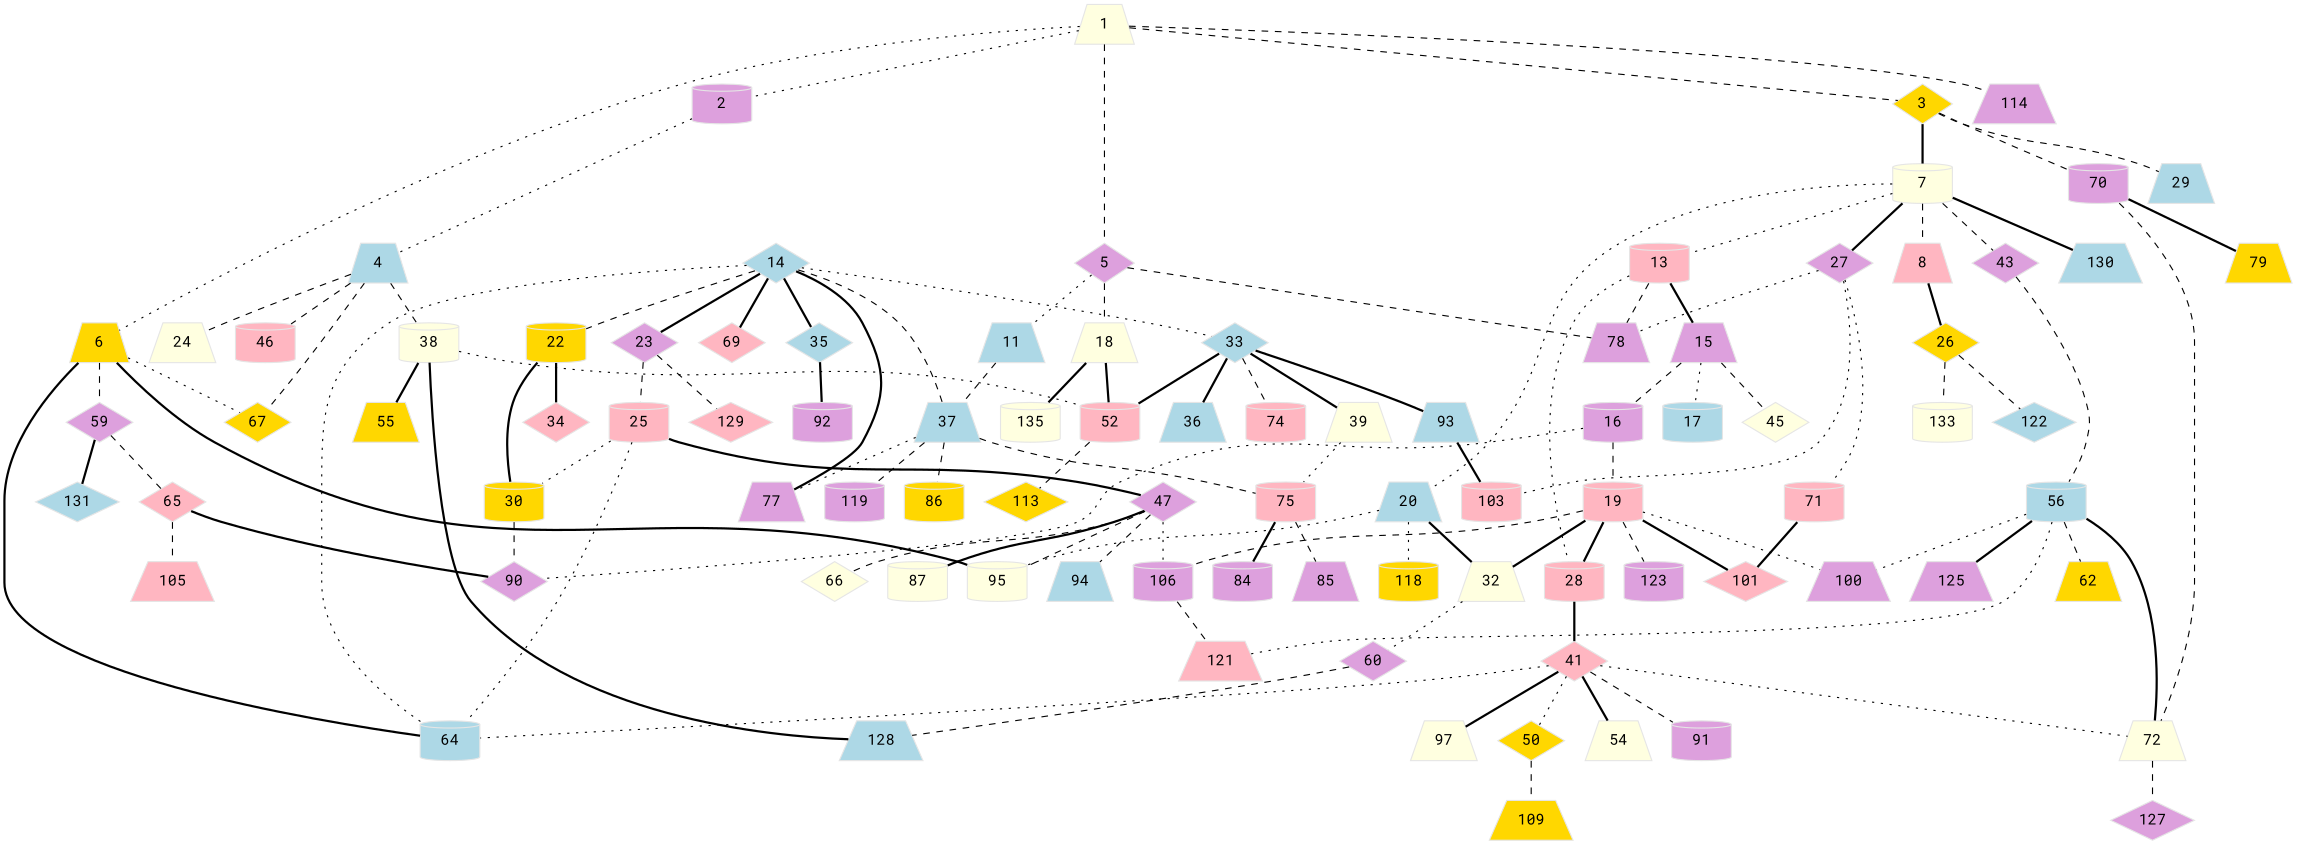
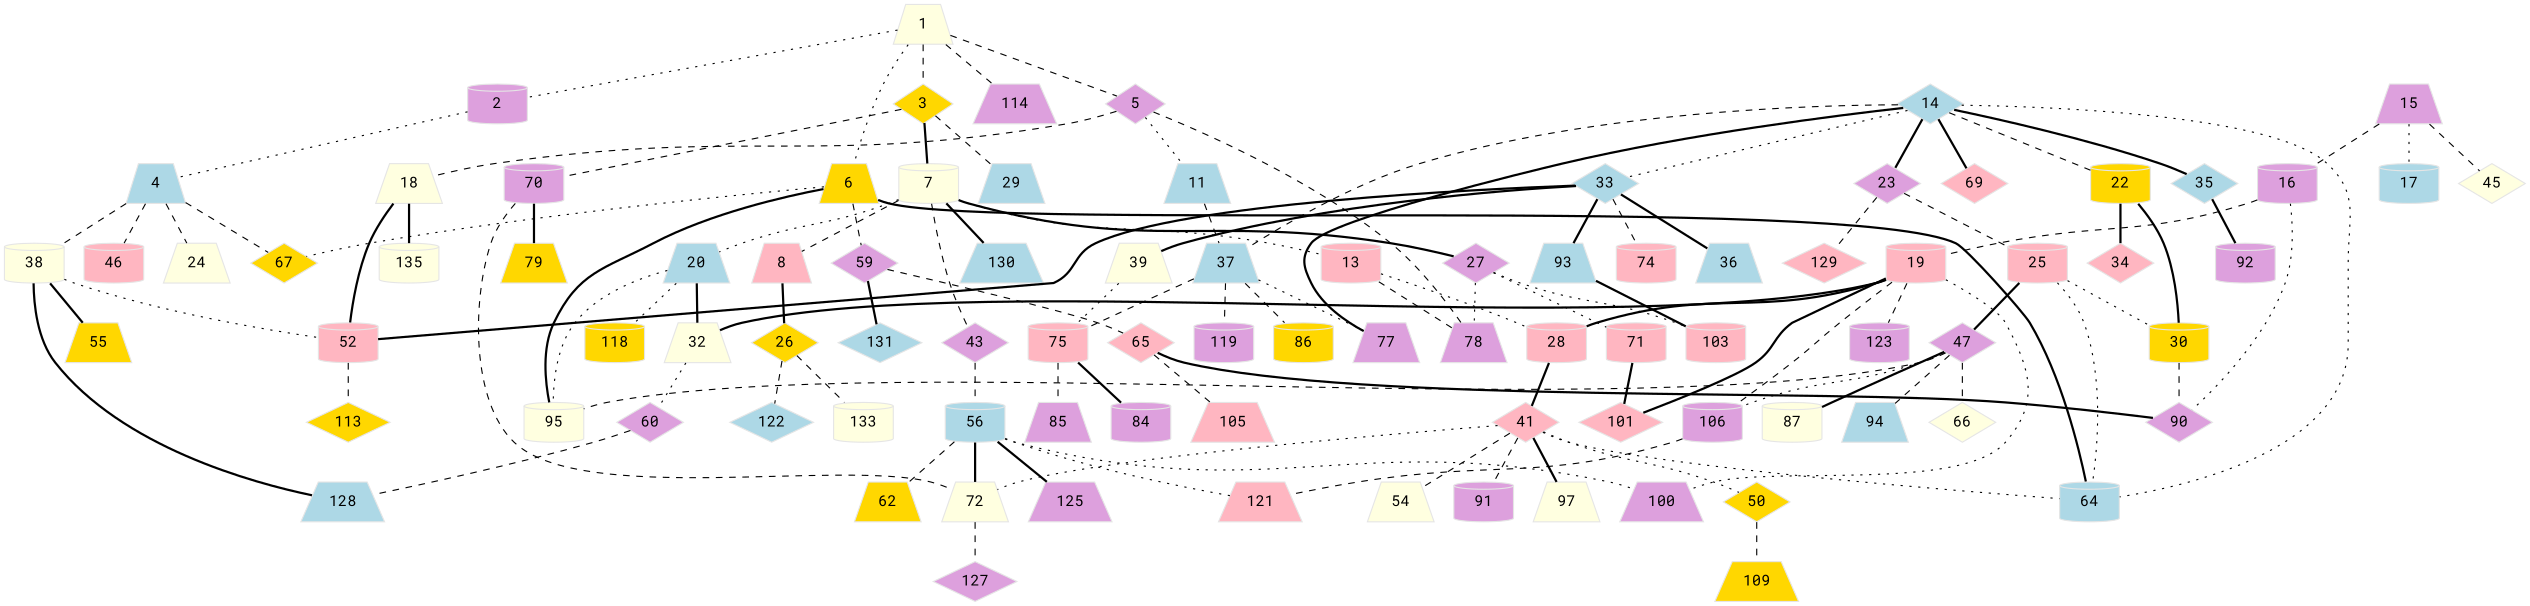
edge "13" -- "15": removed
edge "41" -- "54": style bold -> dashed
